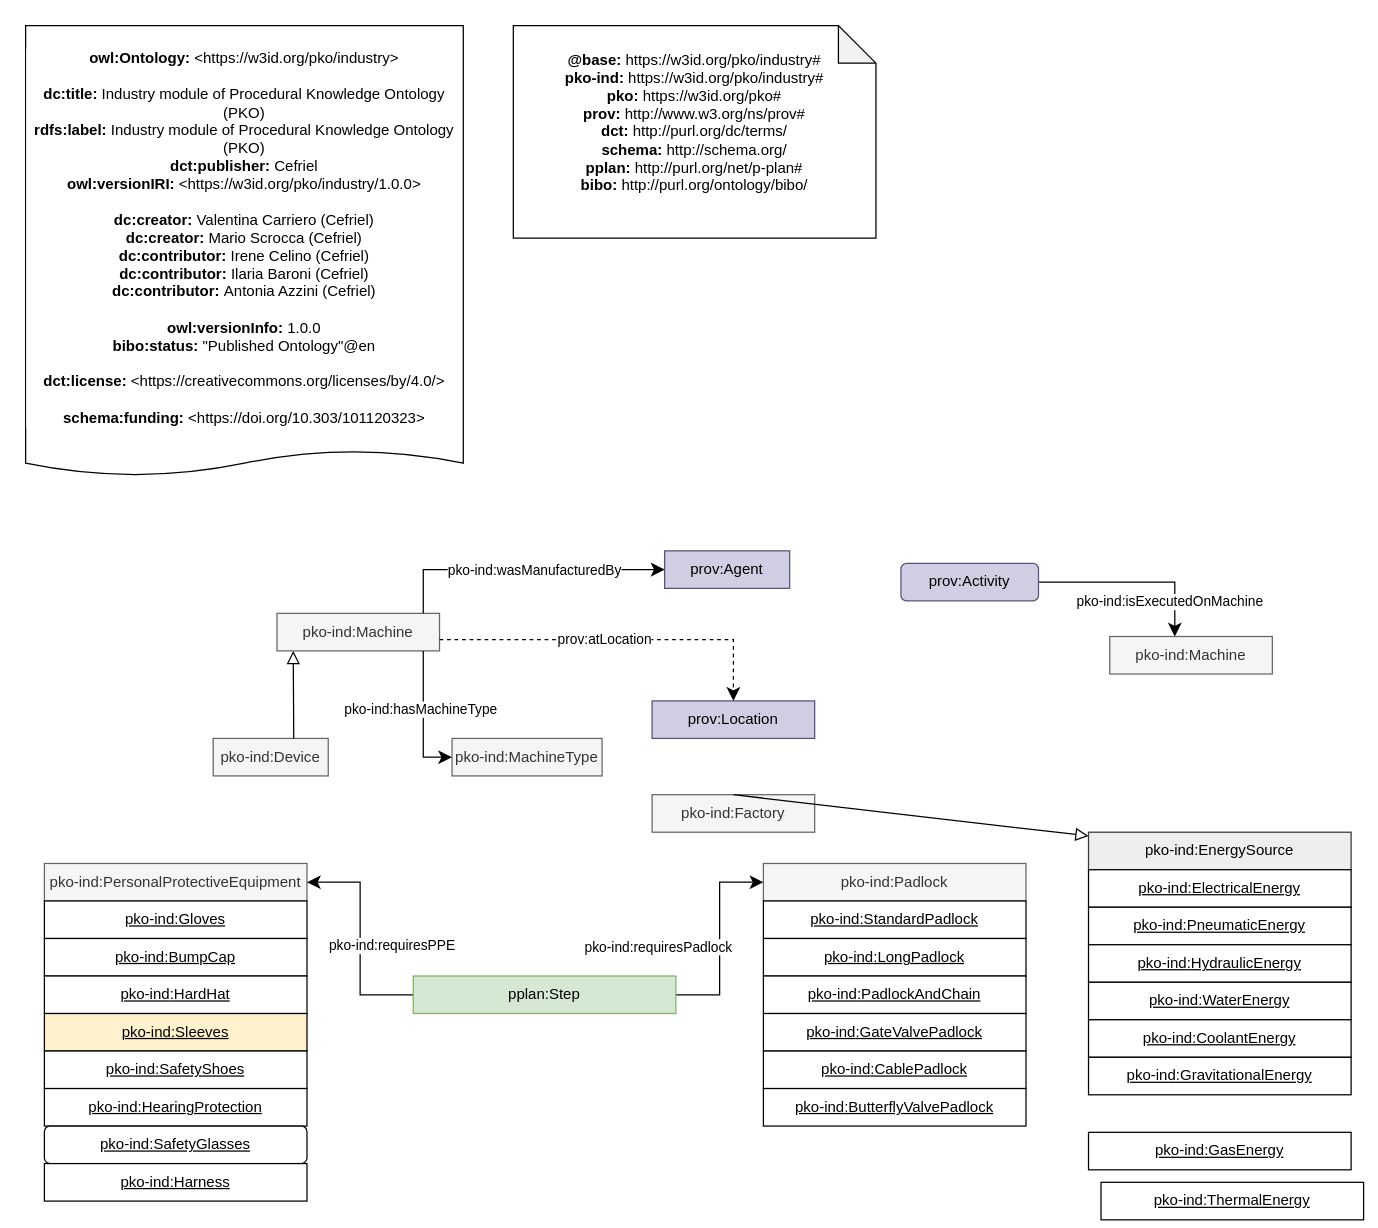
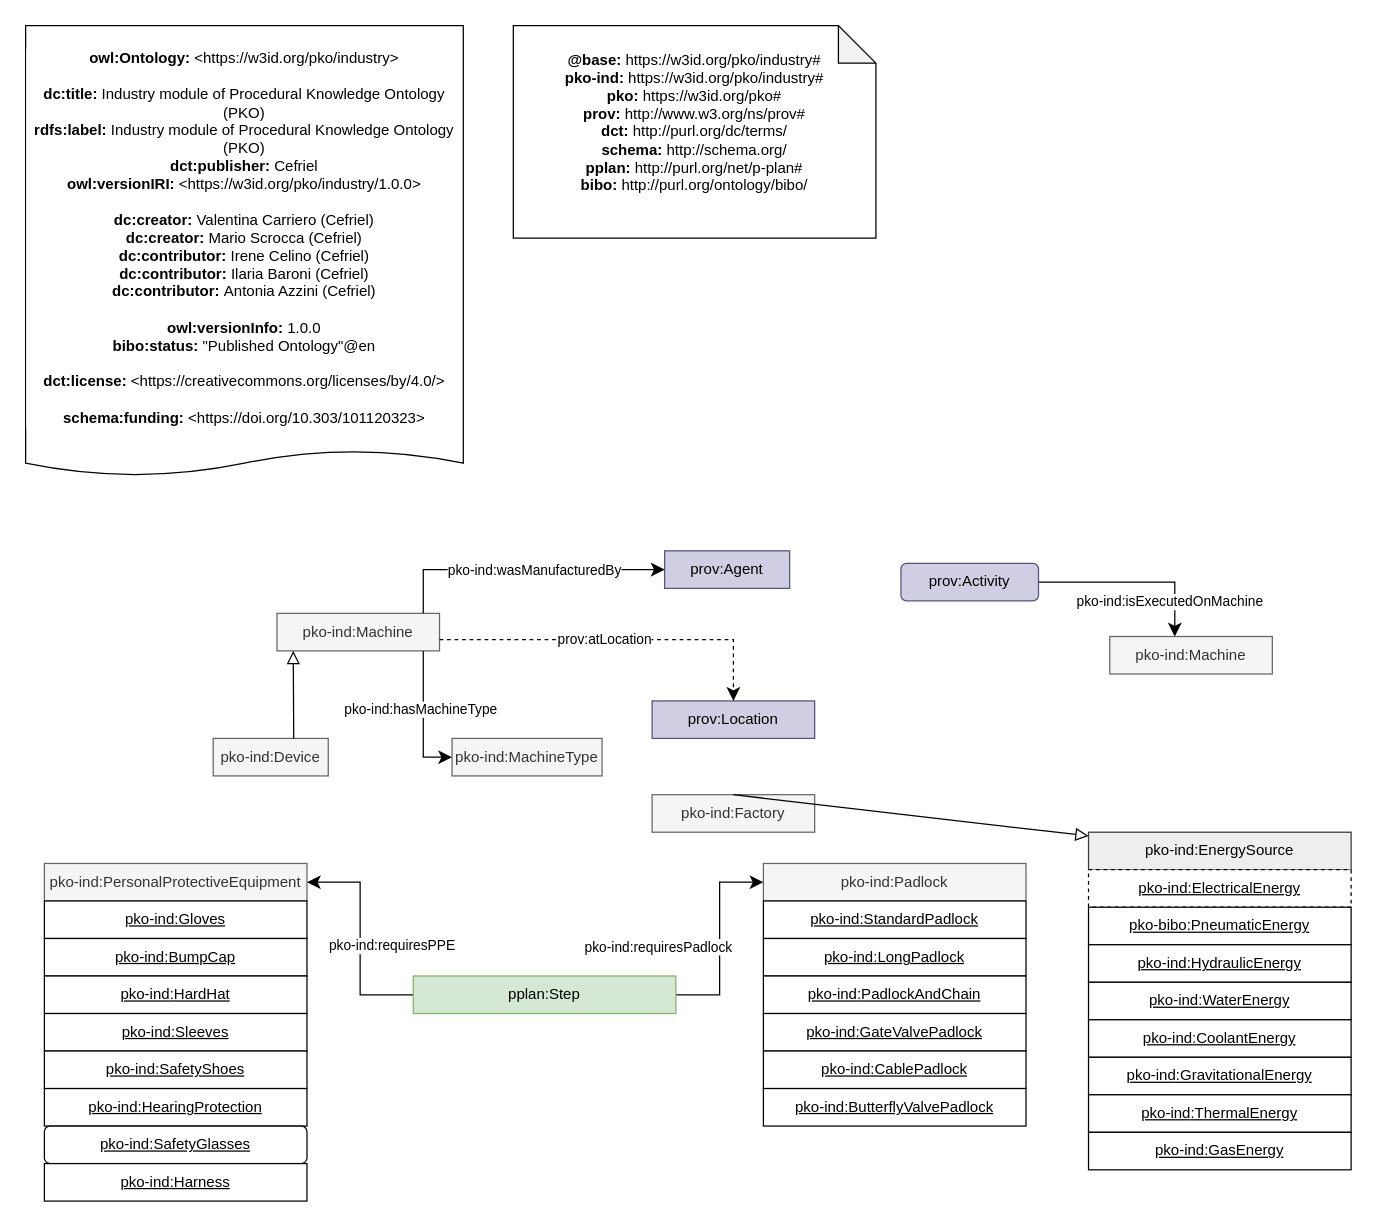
node "pko-ind:ElectricalEnergy": style solid -> dashed
node "pko-ind:PneumaticEnergy": label "pko-ind:PneumaticEnergy" -> "pko-bibo:PneumaticEnergy"
node "pko-ind:Sleeves": fillcolor #fff2cc -> #ffffff
node "pko-ind:ThermalEnergy": moved (1232, 1201) -> (1219, 1113)
